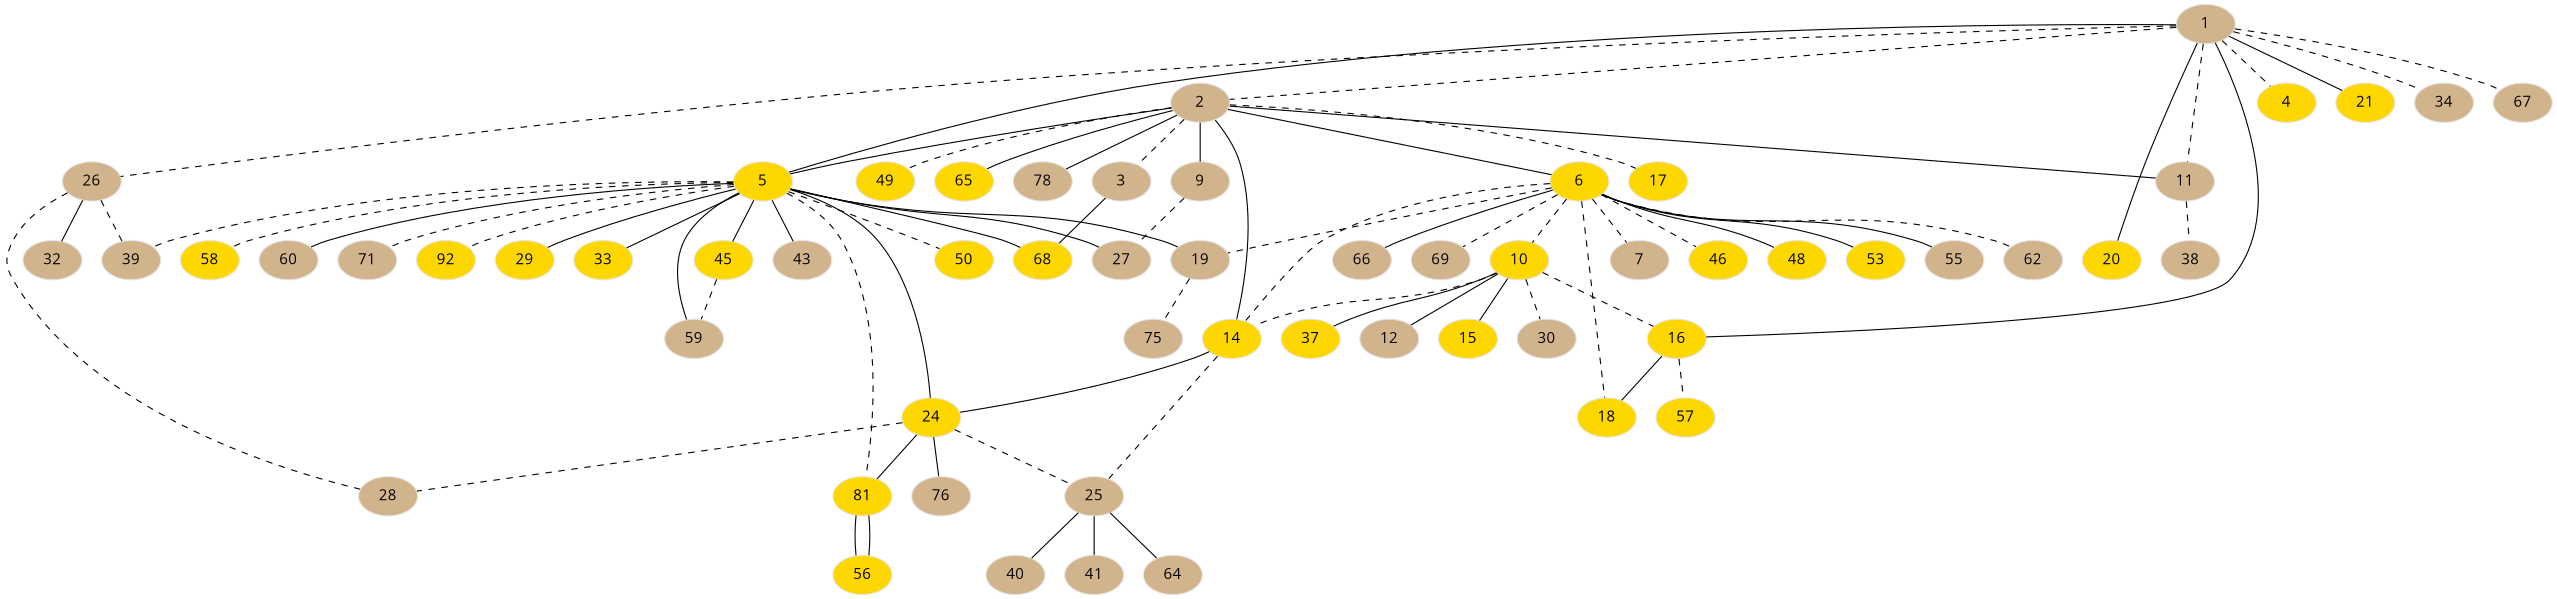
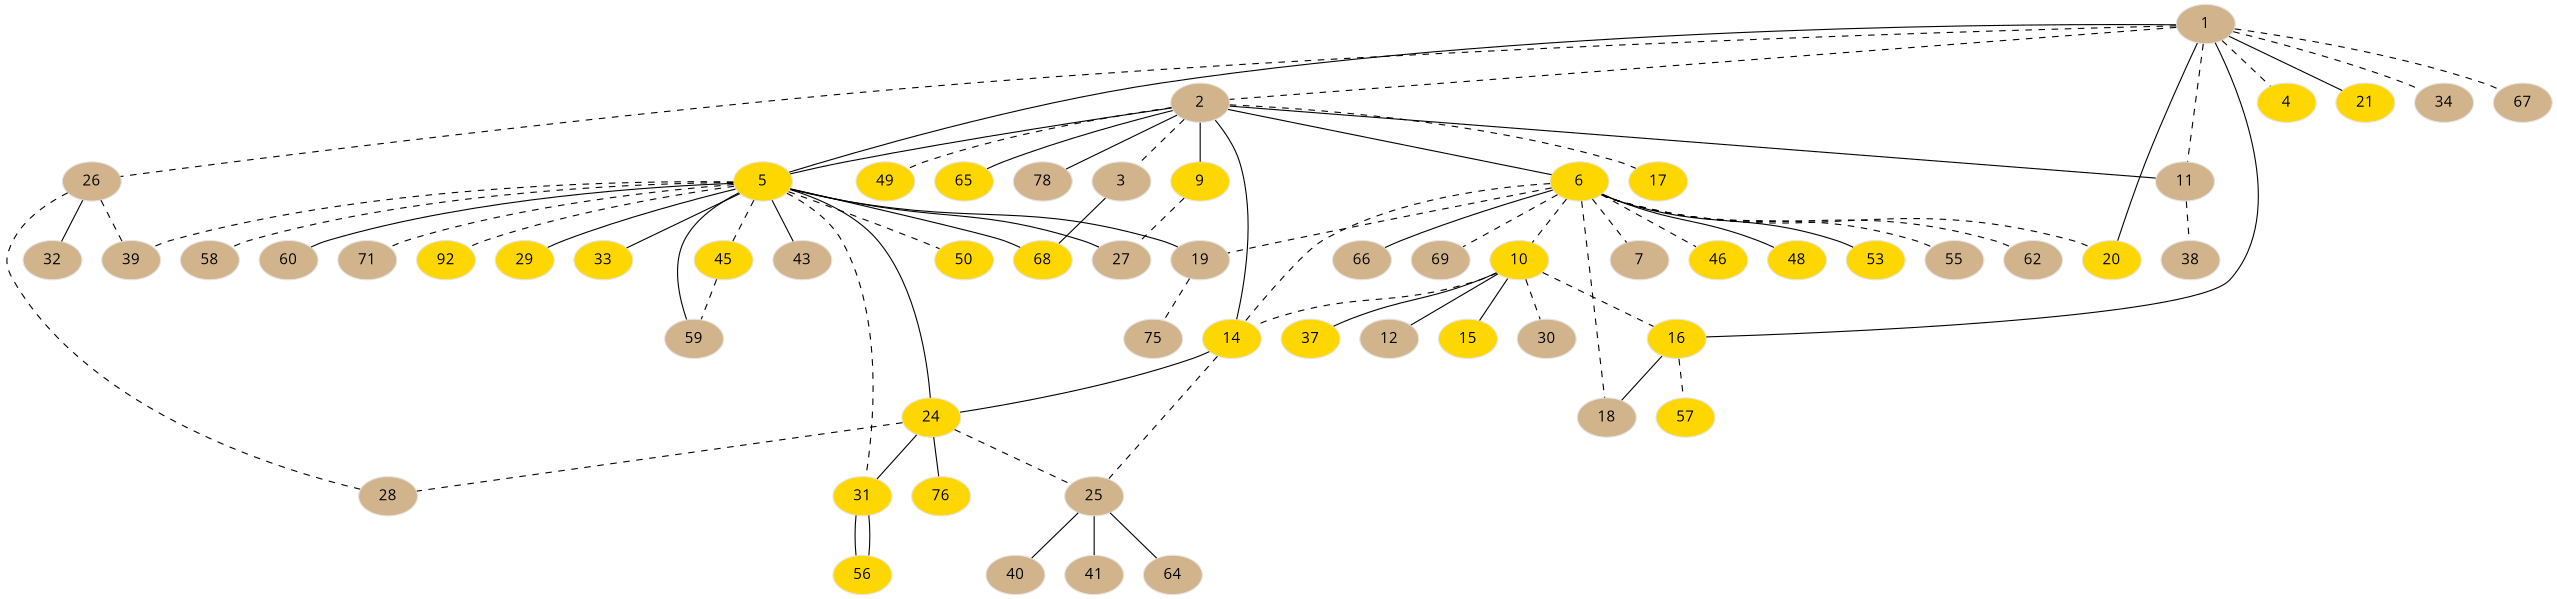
node "9": fillcolor tan -> gold
edge "6" -- "20": added
edge "5" -- "45": style solid -> dashed
edge "6" -- "55": style solid -> dashed
node "58": fillcolor gold -> tan
node "18": fillcolor gold -> tan
node "81": label "81" -> "31"
node "76": fillcolor tan -> gold
